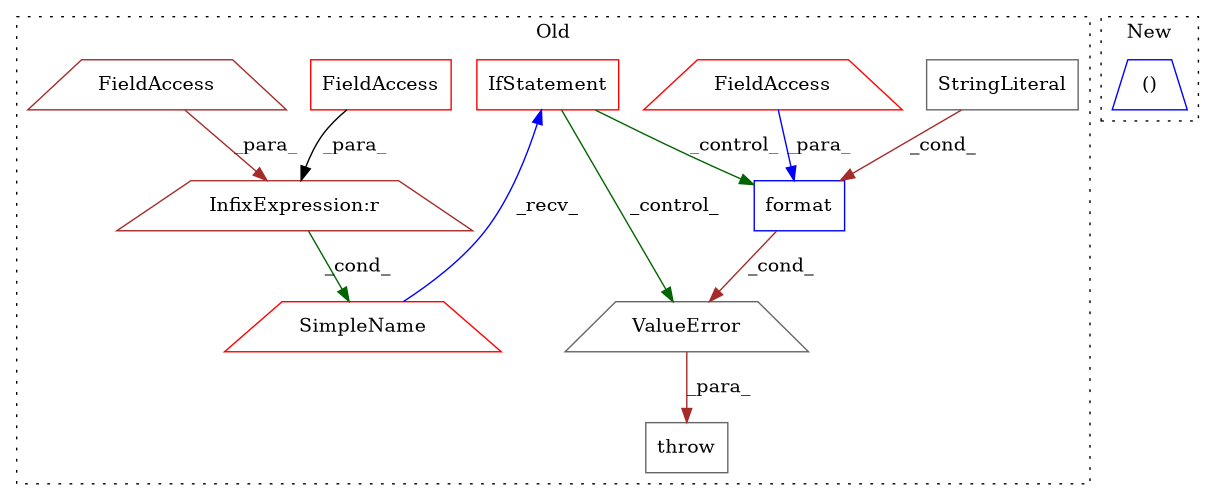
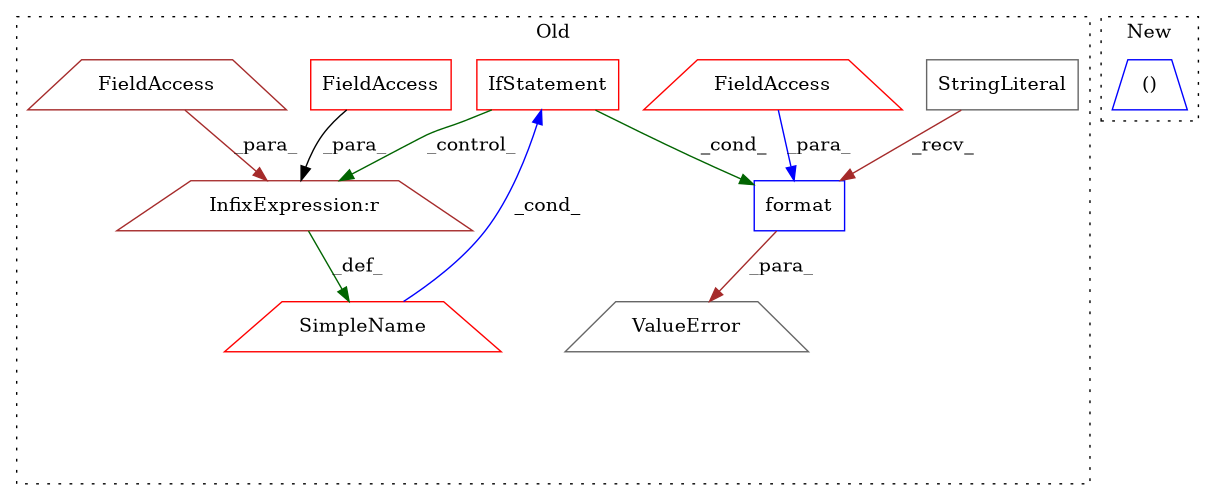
edge "IfStatement" -> "format": label "_control_" -> "_cond_"
edge "StringLiteral" -> "format": label "_cond_" -> "_recv_"
edge "IfStatement" -> "ValueError": now "IfStatement" -> "InfixExpression:r"
edge "SimpleName" -> "IfStatement": label "_recv_" -> "_cond_"
edge "InfixExpression:r" -> "SimpleName": label "_cond_" -> "_def_"
edge "format" -> "ValueError": label "_cond_" -> "_para_"
node "throw": removed
